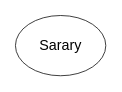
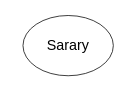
node "Sarary": moved (60, 45) -> (68, 45)
